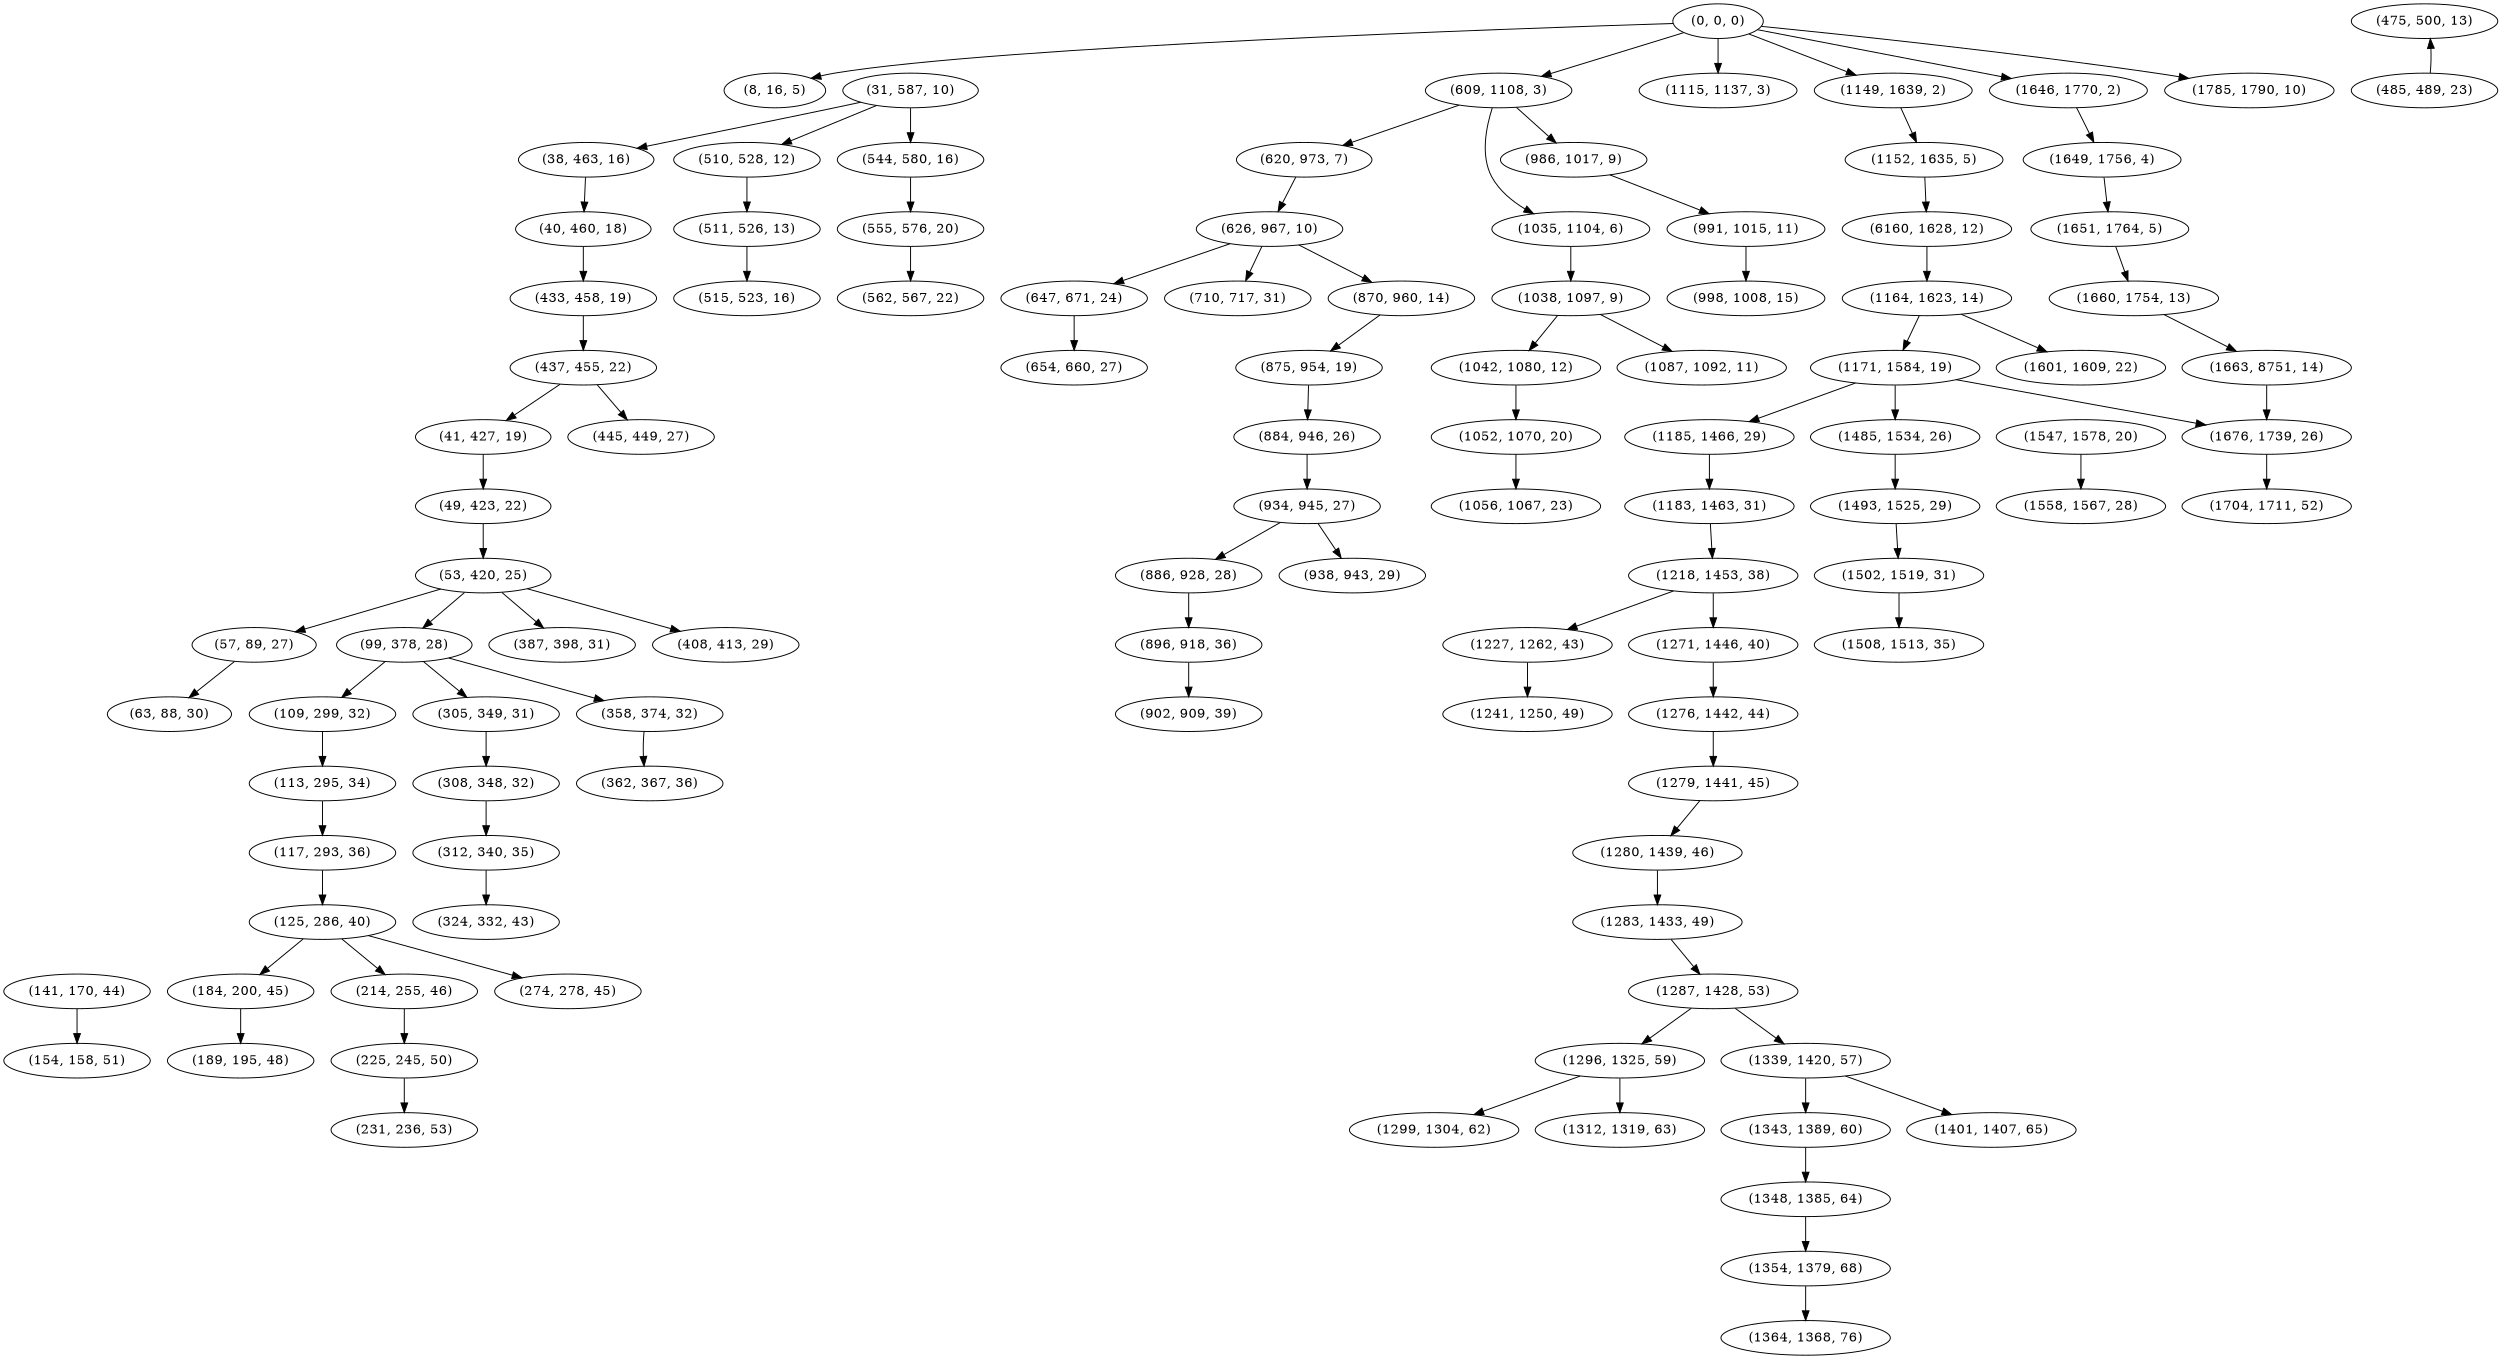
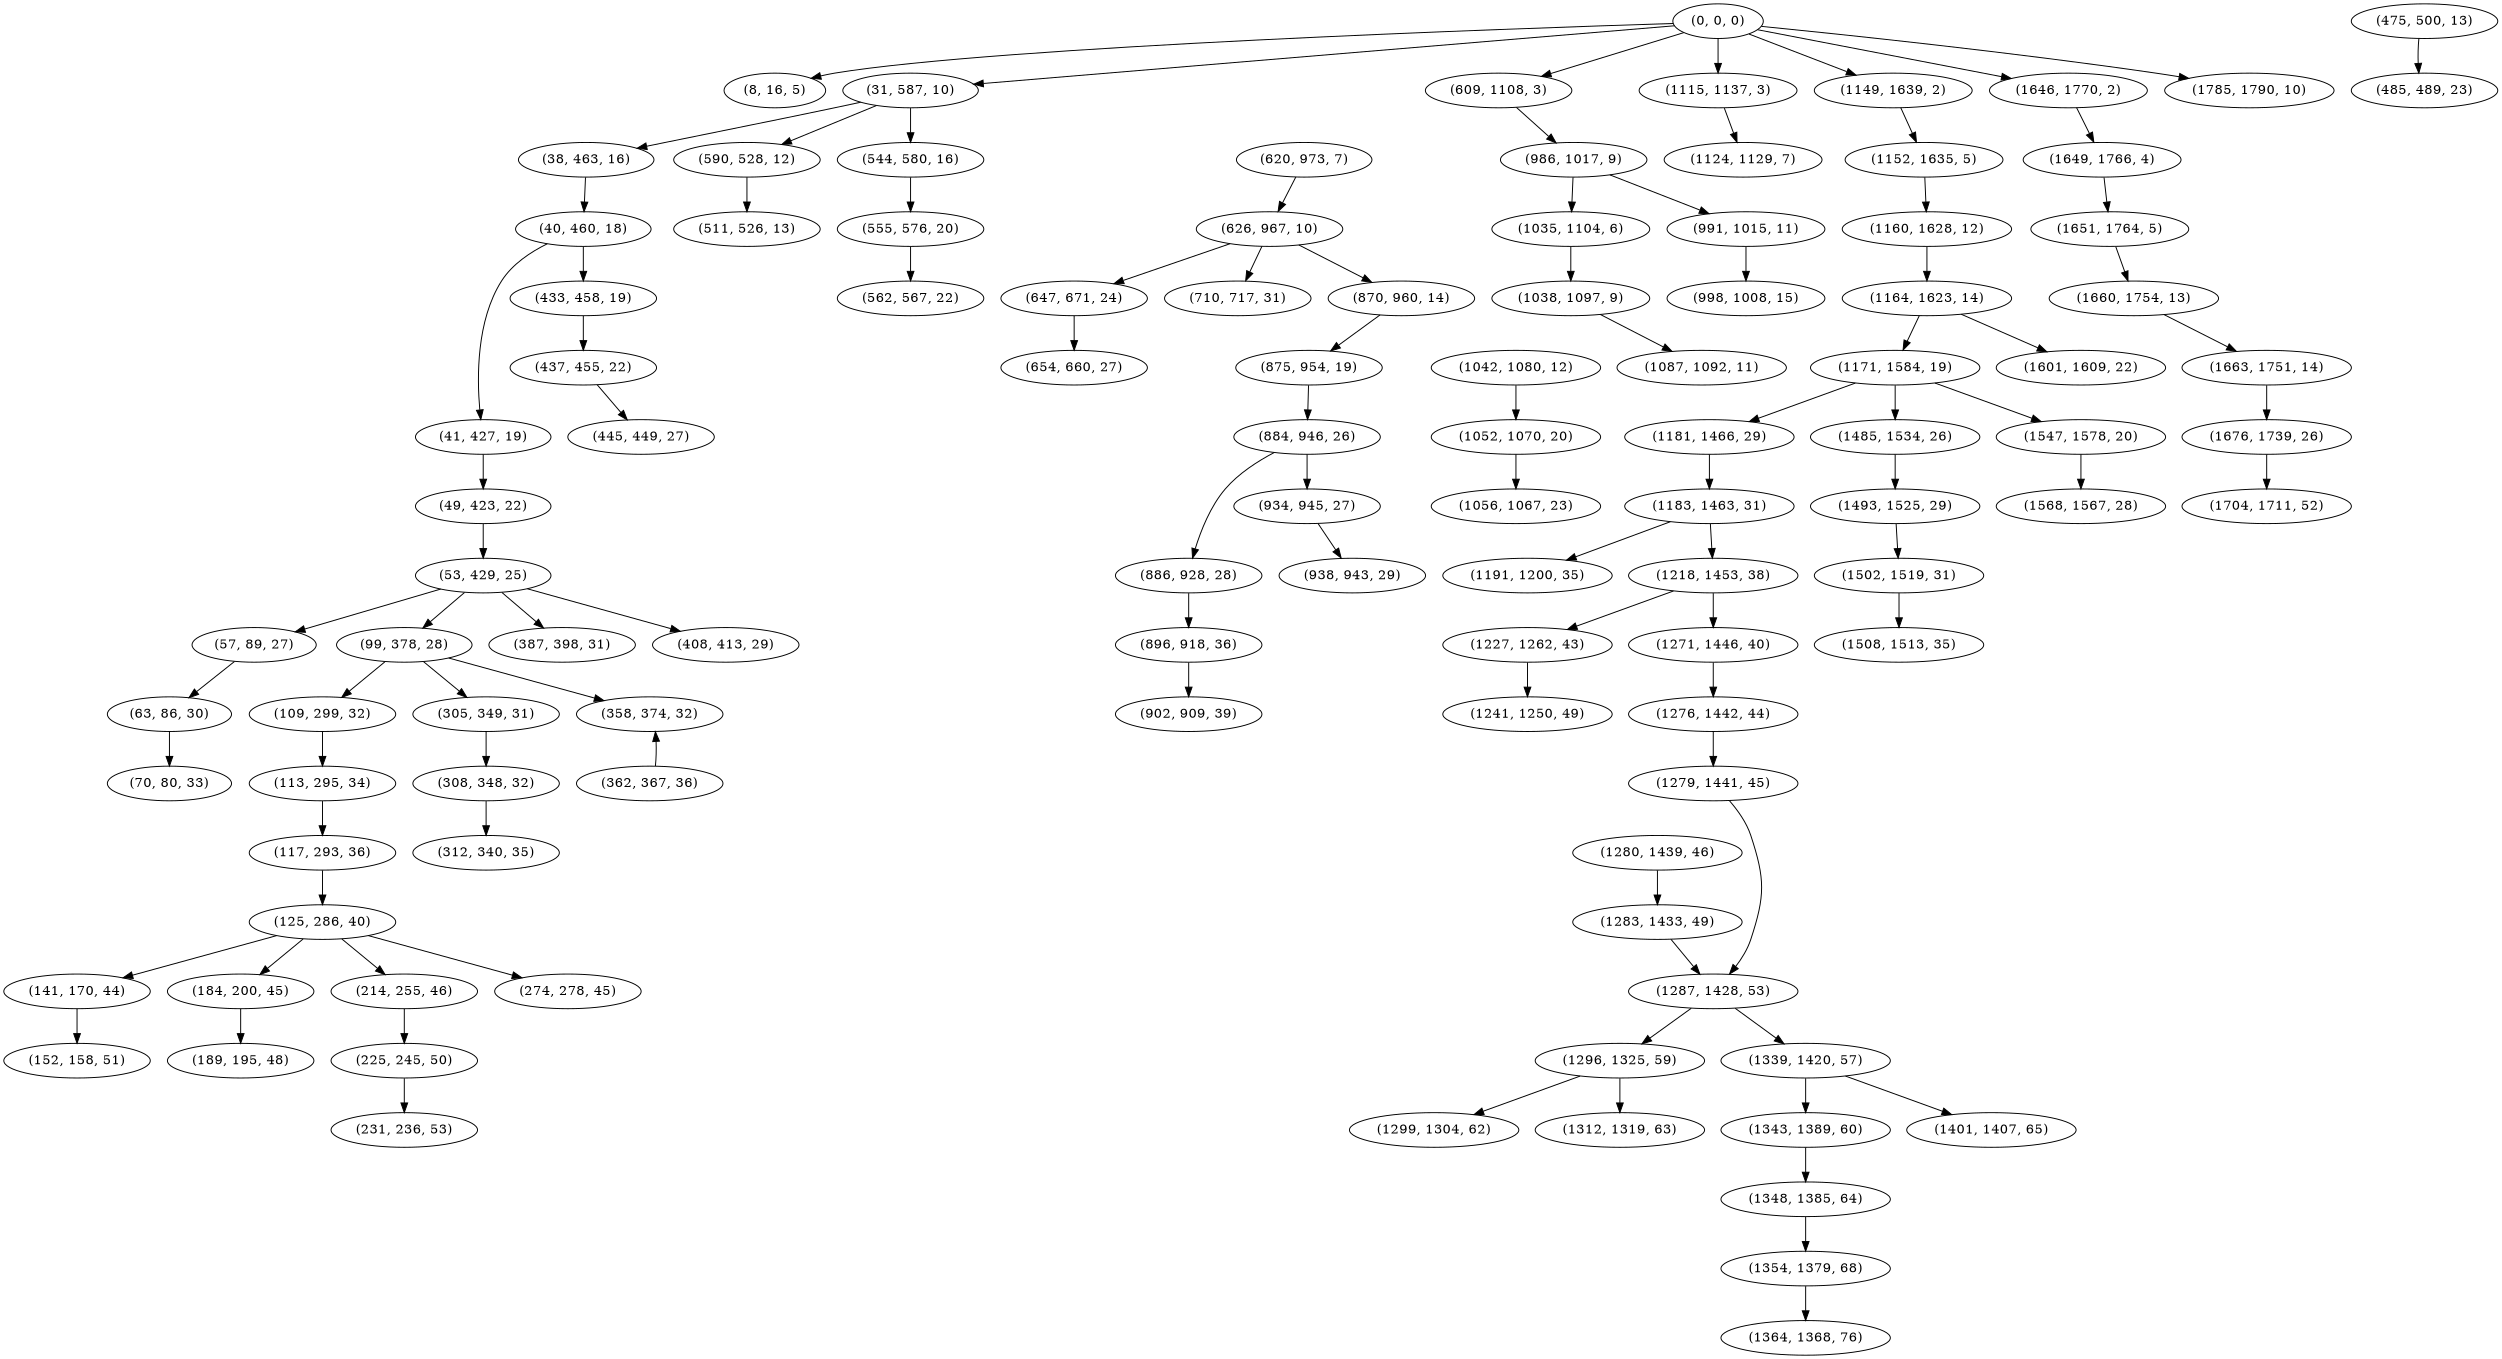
edge "(0, 0, 0)" -> "(31, 587, 10)": added
edge "(485, 489, 23)" -> "(475, 500, 13)": reversed
edge "(609, 1108, 3)" -> "(620, 973, 7)": removed
node "(510, 528, 12)": label "(510, 528, 12)" -> "(590, 528, 12)"
node "(1124, 1129, 7)": added
node "(1649, 1756, 4)": label "(1649, 1756, 4)" -> "(1649, 1766, 4)"
edge "(609, 1108, 3)" -> "(1035, 1104, 6)": now "(986, 1017, 9)" -> "(1035, 1104, 6)"
node "(6160, 1628, 12)": label "(6160, 1628, 12)" -> "(1160, 1628, 12)"
node "(515, 523, 16)": removed
edge "(1038, 1097, 9)" -> "(1042, 1080, 12)": removed
node "(1663, 8751, 14)": label "(1663, 8751, 14)" -> "(1663, 1751, 14)"
edge "(437, 455, 22)" -> "(41, 427, 19)": now "(40, 460, 18)" -> "(41, 427, 19)"
edge "(1171, 1584, 19)" -> "(1676, 1739, 26)": now "(1171, 1584, 19)" -> "(1547, 1578, 20)"
node "(1185, 1466, 29)": label "(1185, 1466, 29)" -> "(1181, 1466, 29)"
node "(1558, 1567, 28)": label "(1558, 1567, 28)" -> "(1568, 1567, 28)"
edge "(934, 945, 27)" -> "(886, 928, 28)": now "(884, 946, 26)" -> "(886, 928, 28)"
node "(53, 420, 25)": label "(53, 420, 25)" -> "(53, 429, 25)"
node "(1191, 1200, 35)": added
node "(63, 88, 30)": label "(63, 88, 30)" -> "(63, 86, 30)"
edge "(358, 374, 32)" -> "(362, 367, 36)": reversed
node "(70, 80, 33)": added
edge "(1279, 1441, 45)" -> "(1280, 1439, 46)": now "(1279, 1441, 45)" -> "(1287, 1428, 53)"
node "(324, 332, 43)": removed
edge "(125, 286, 40)" -> "(141, 170, 44)": added
node "(154, 158, 51)": label "(154, 158, 51)" -> "(152, 158, 51)"
